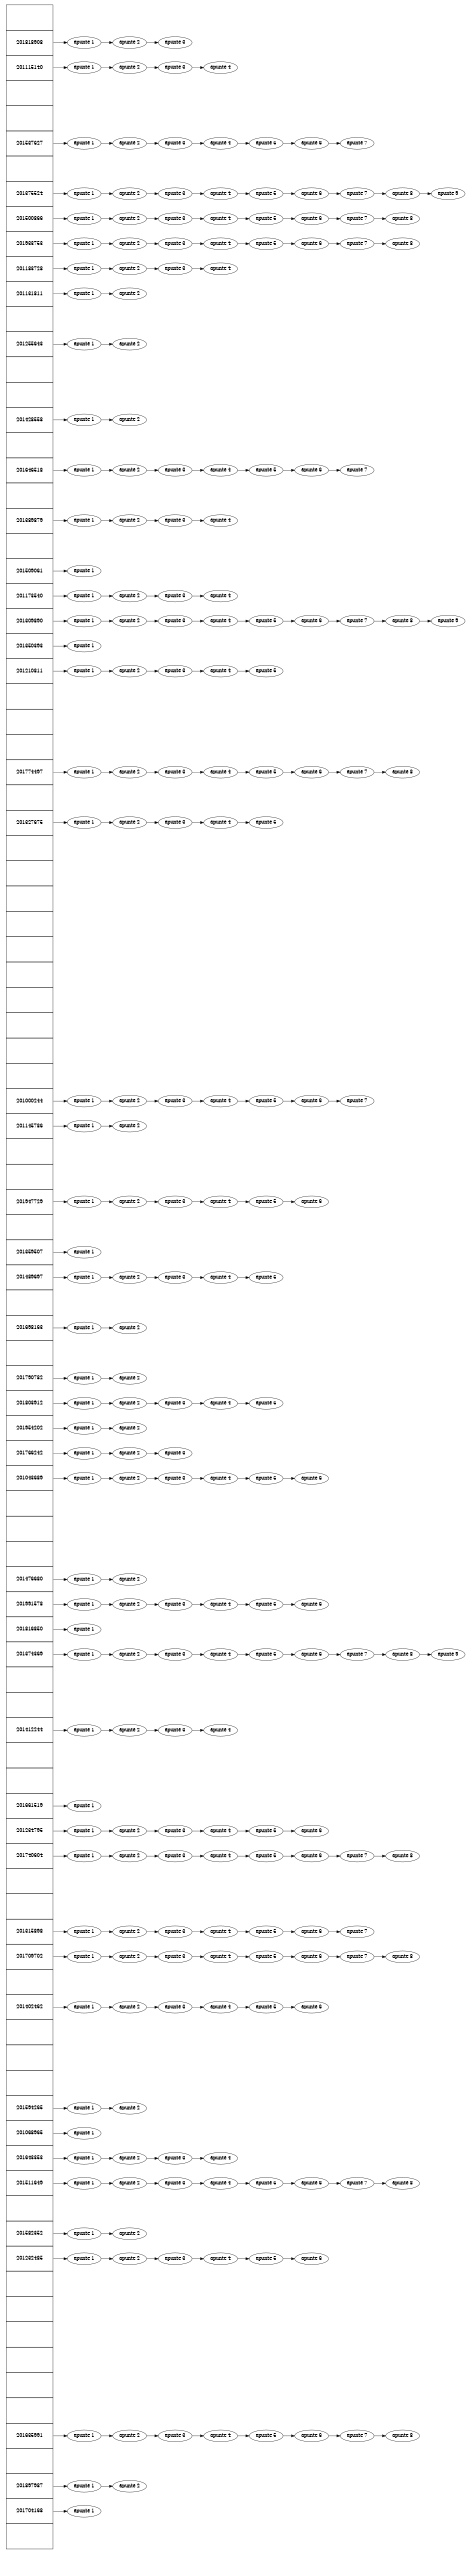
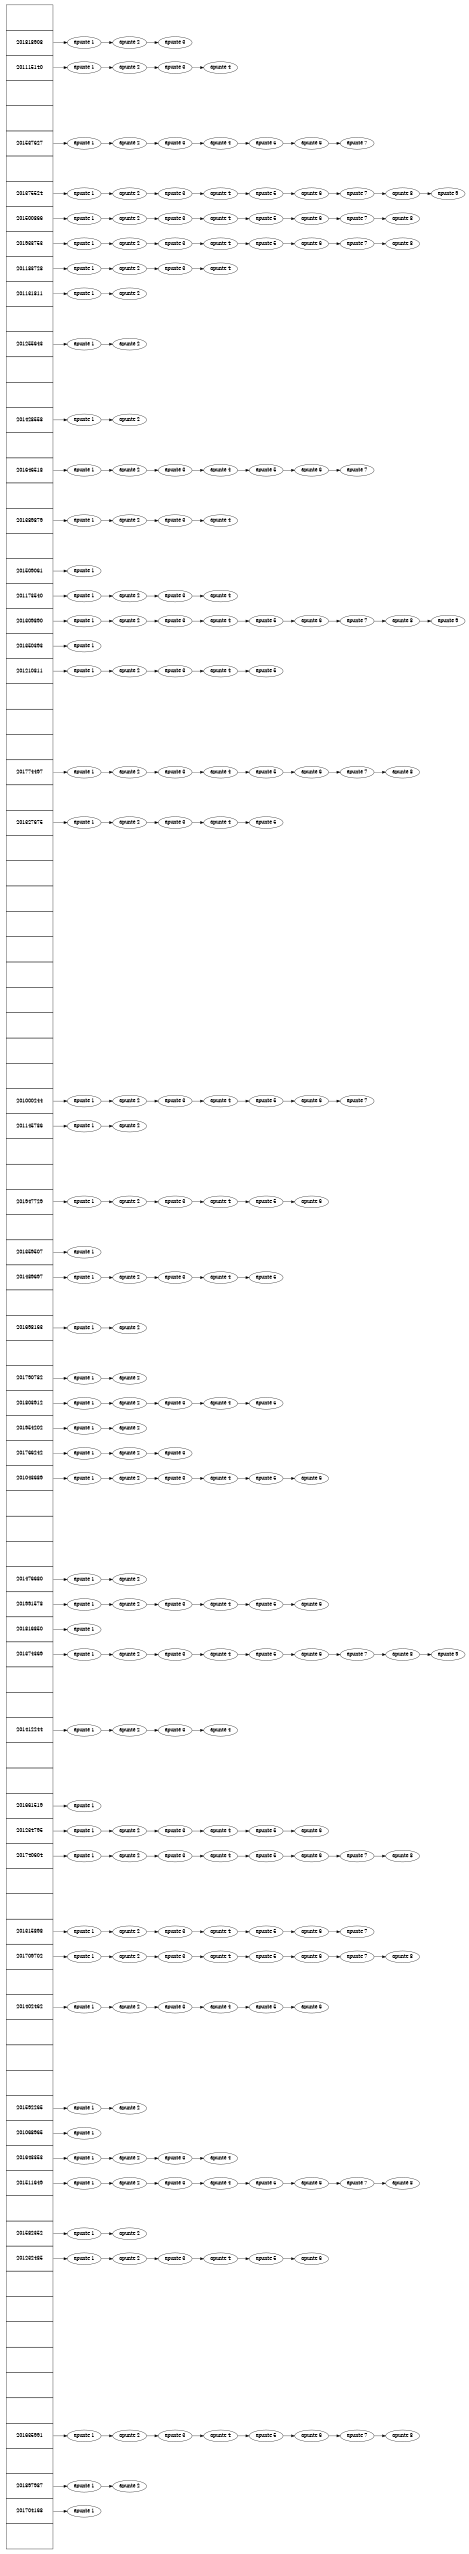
node "201818908": text "201594265" -> "201592265"
